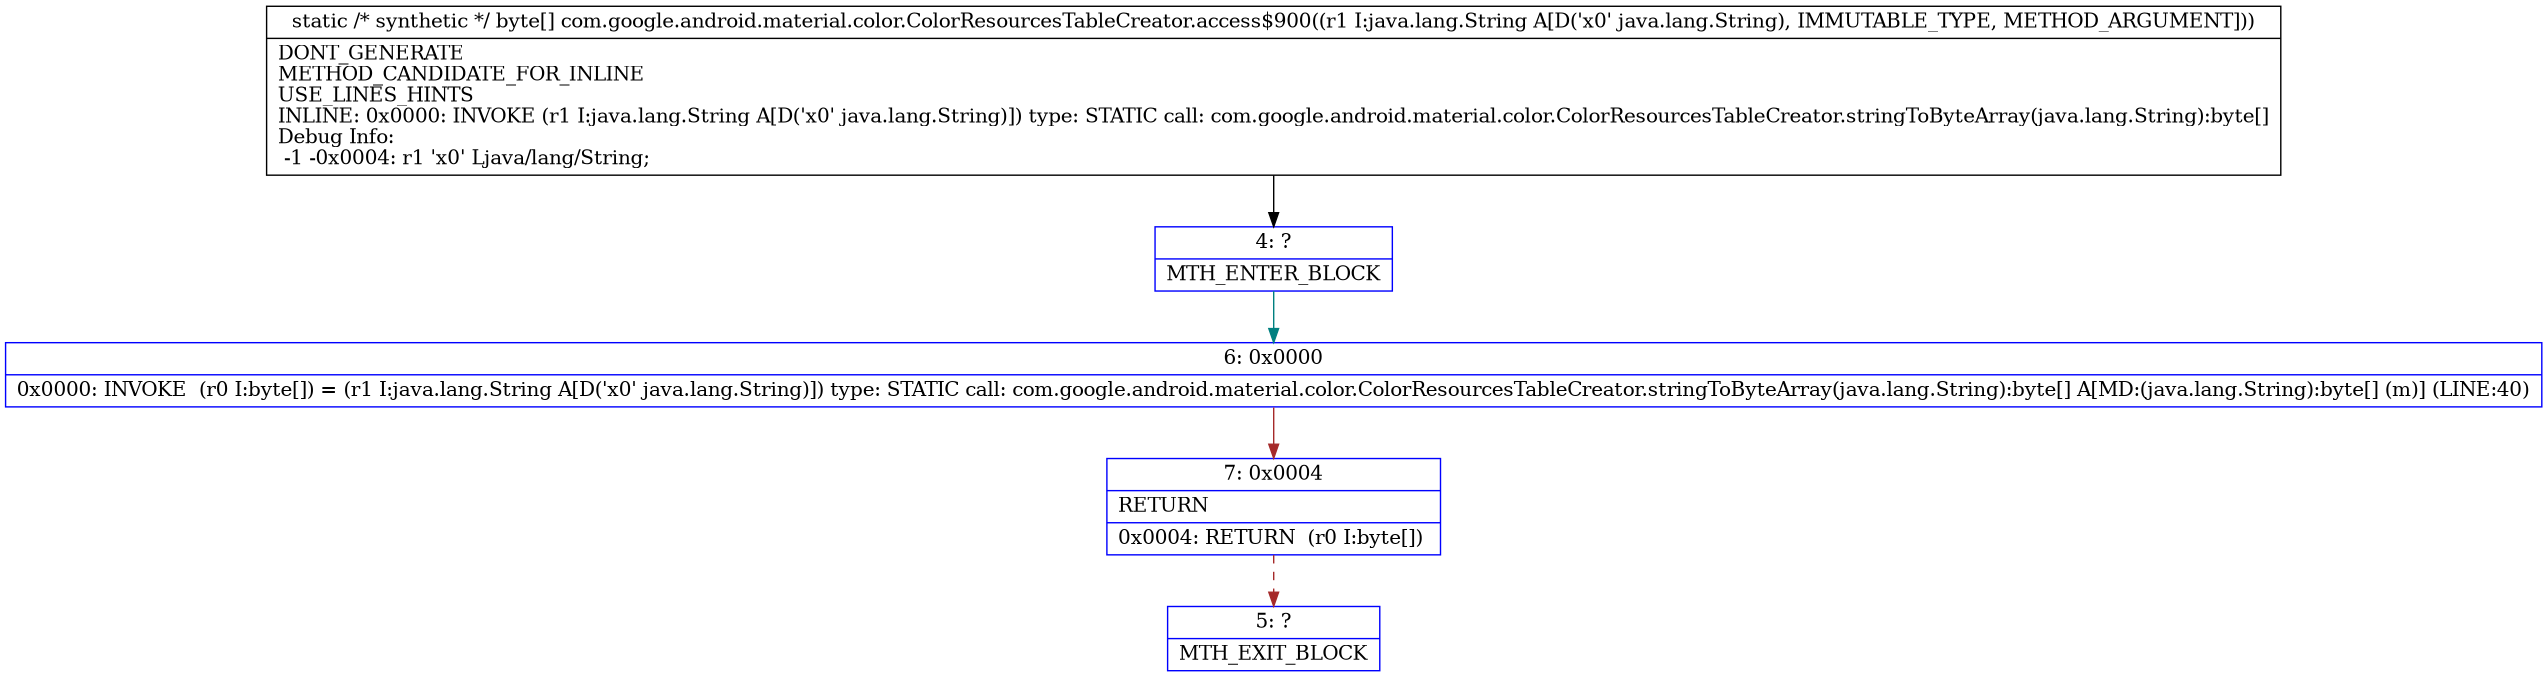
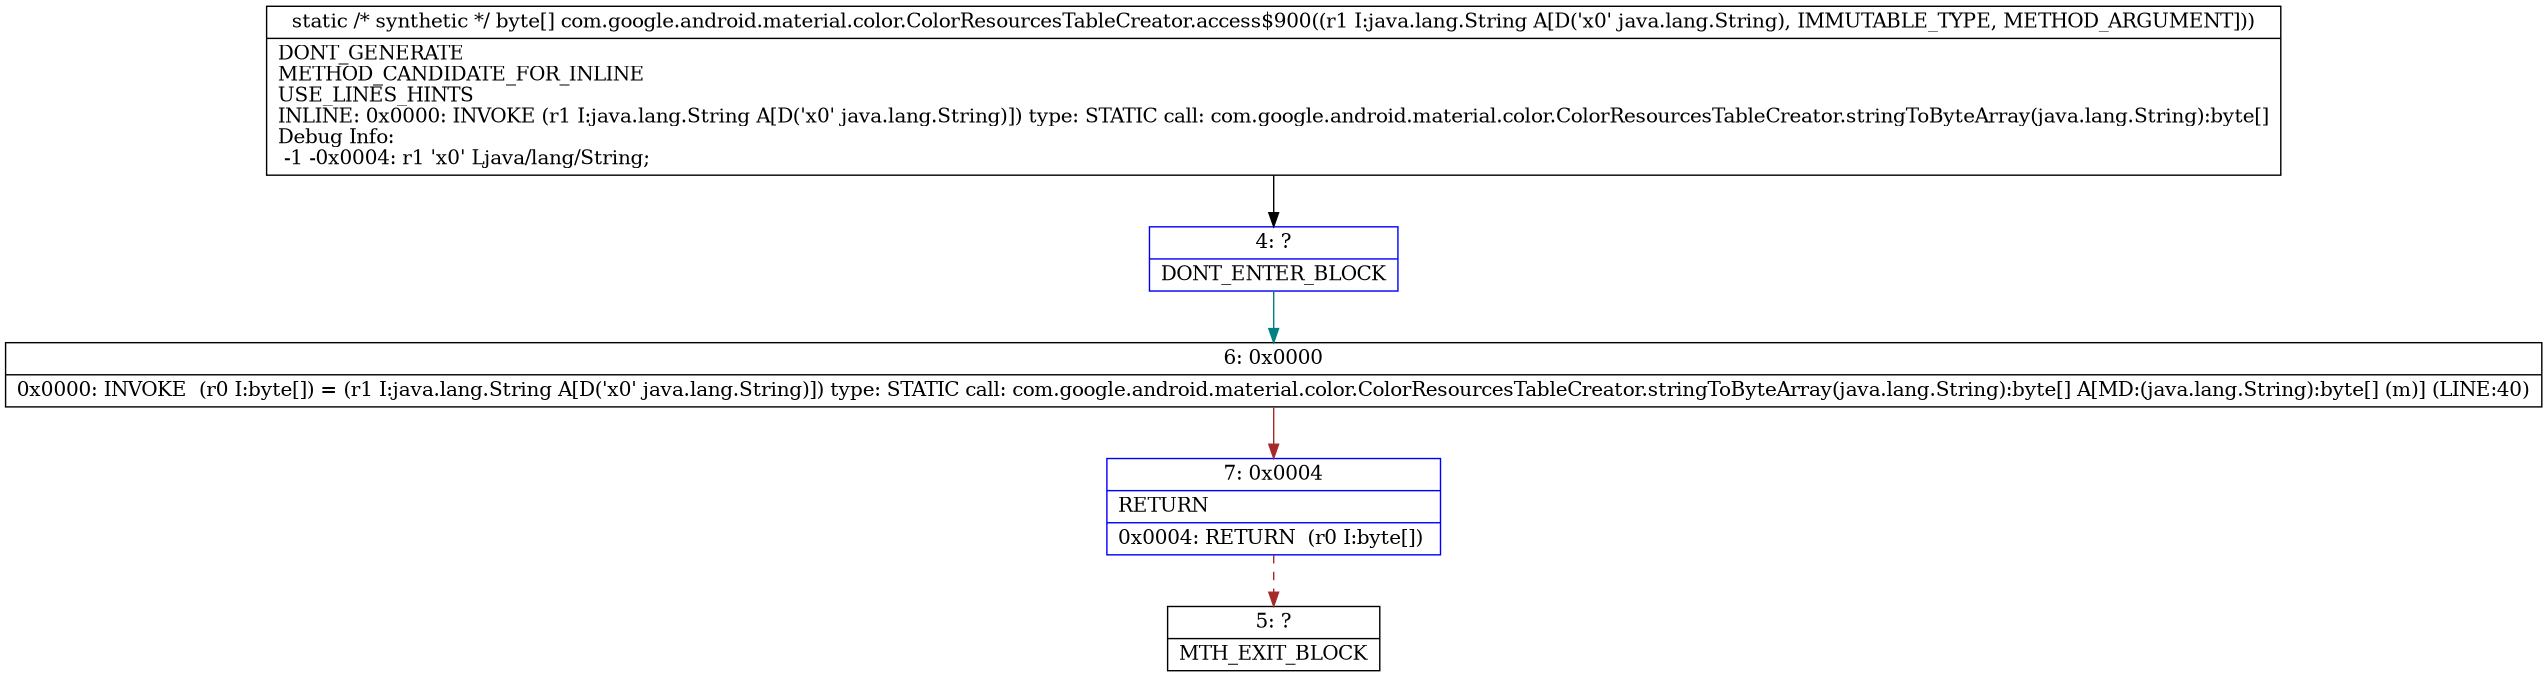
node "4: ?": text "MTH_ENTER_BLOCK" -> "DONT_ENTER_BLOCK"
node "6: 0x0000": color blue -> black
node "5: ?": color blue -> black
